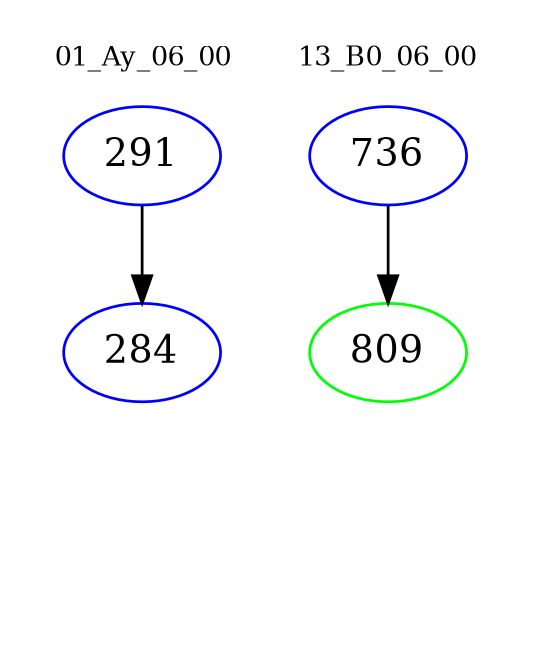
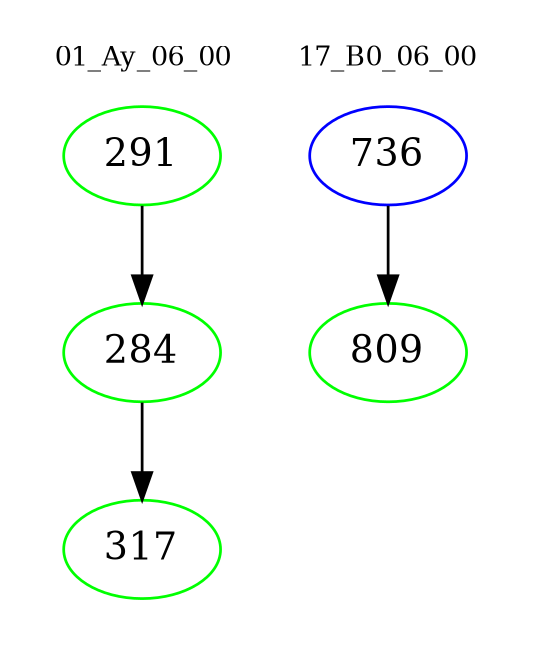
cluster "13_B0_06_00": label "13_B0_06_00" -> "17_B0_06_00"
node "291": color blue -> green
node "284": color blue -> green
node "317": added
